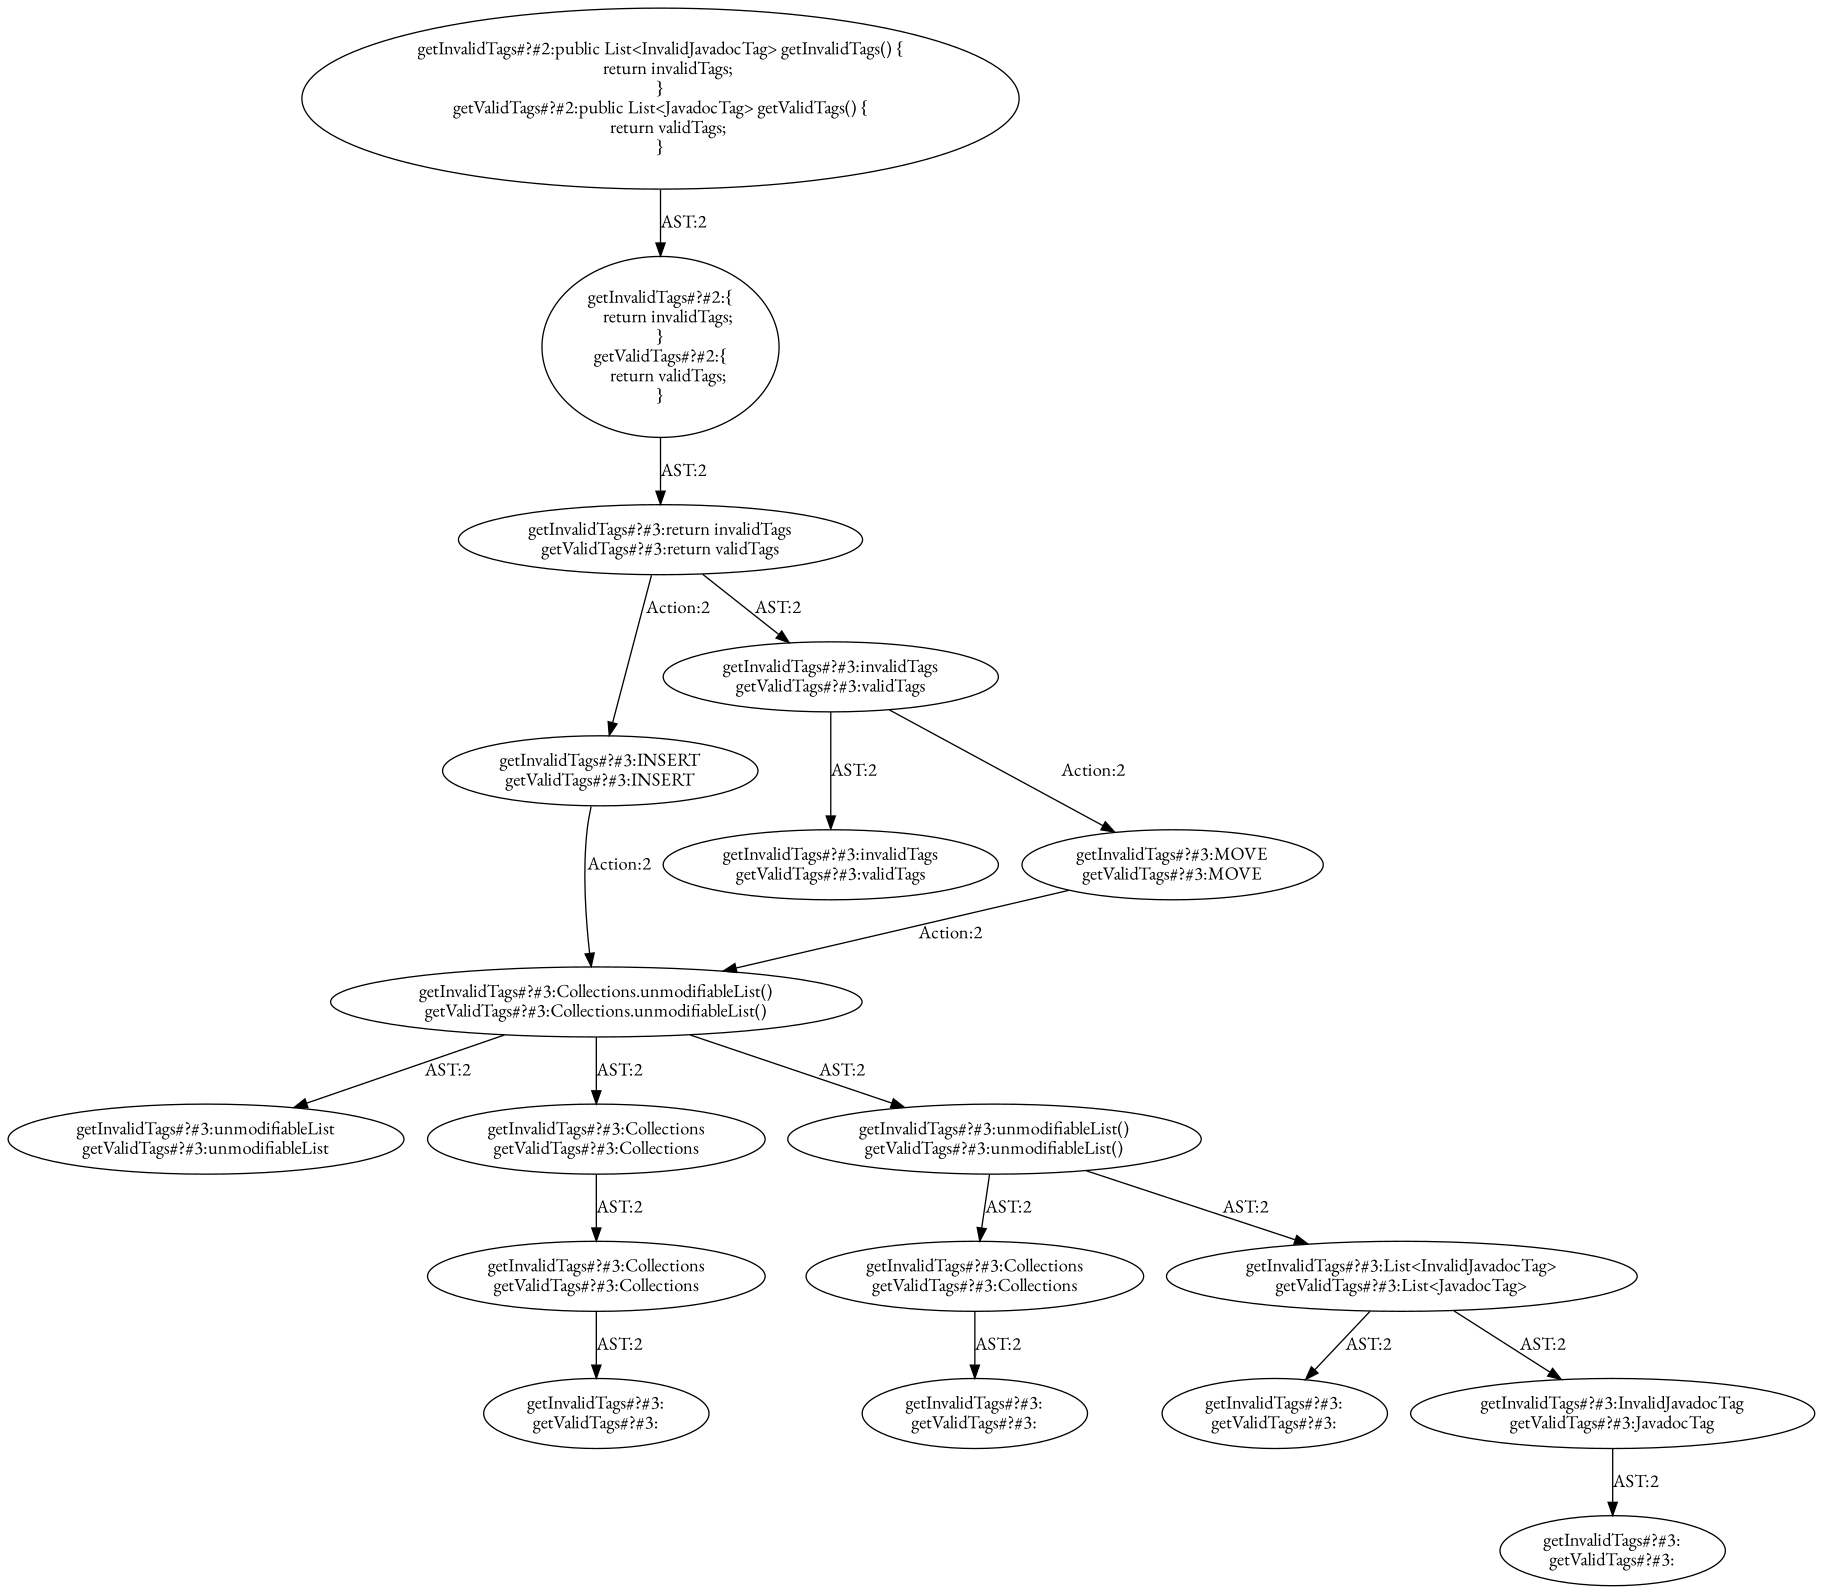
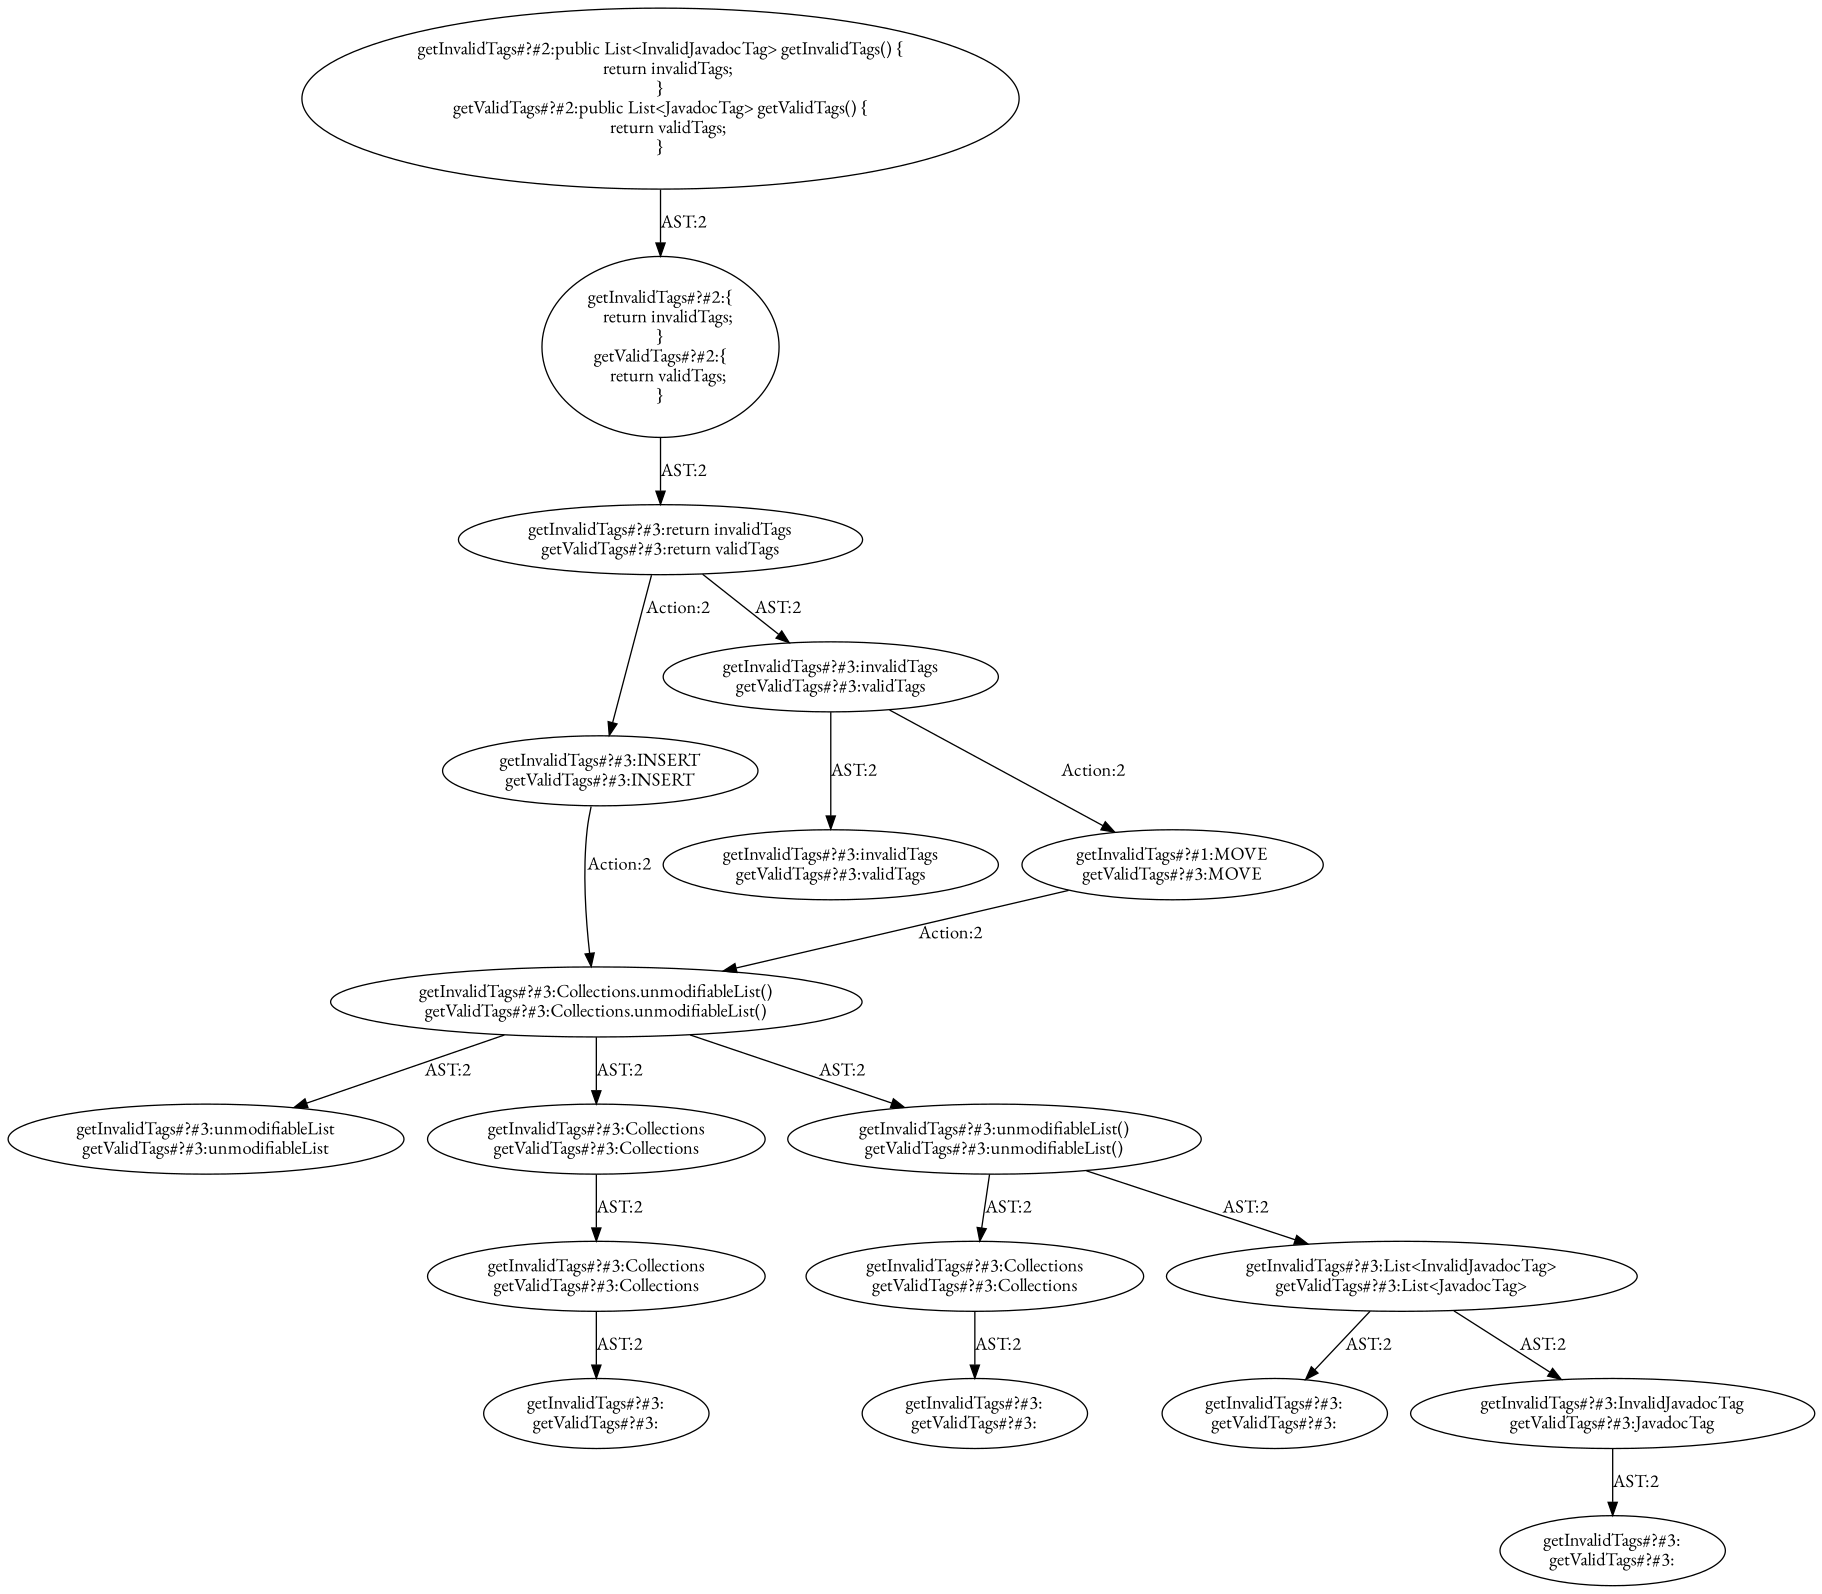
node "getInvalidTags#?#3:MOVE getValidTags#?#3:MOVE": label "getInvalidTags#?#3:MOVE getValidTags#?#3:MOVE" -> "getInvalidTags#?#1:MOVE getValidTags#?#3:MOVE"
